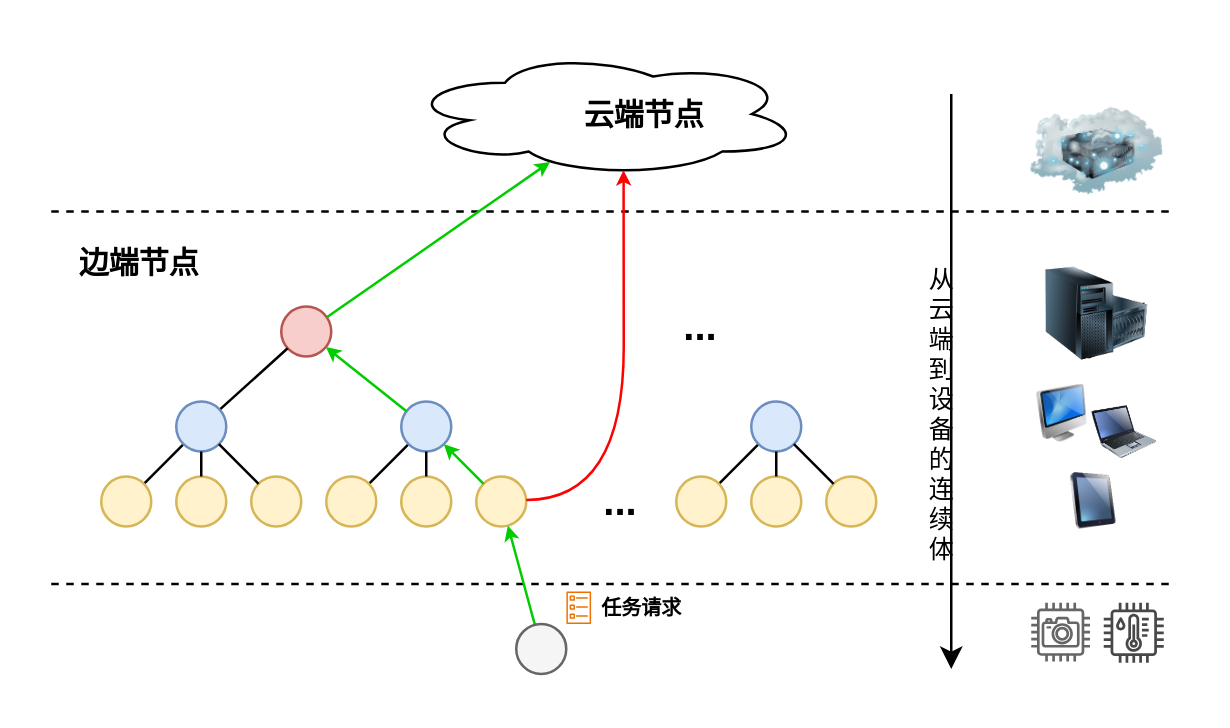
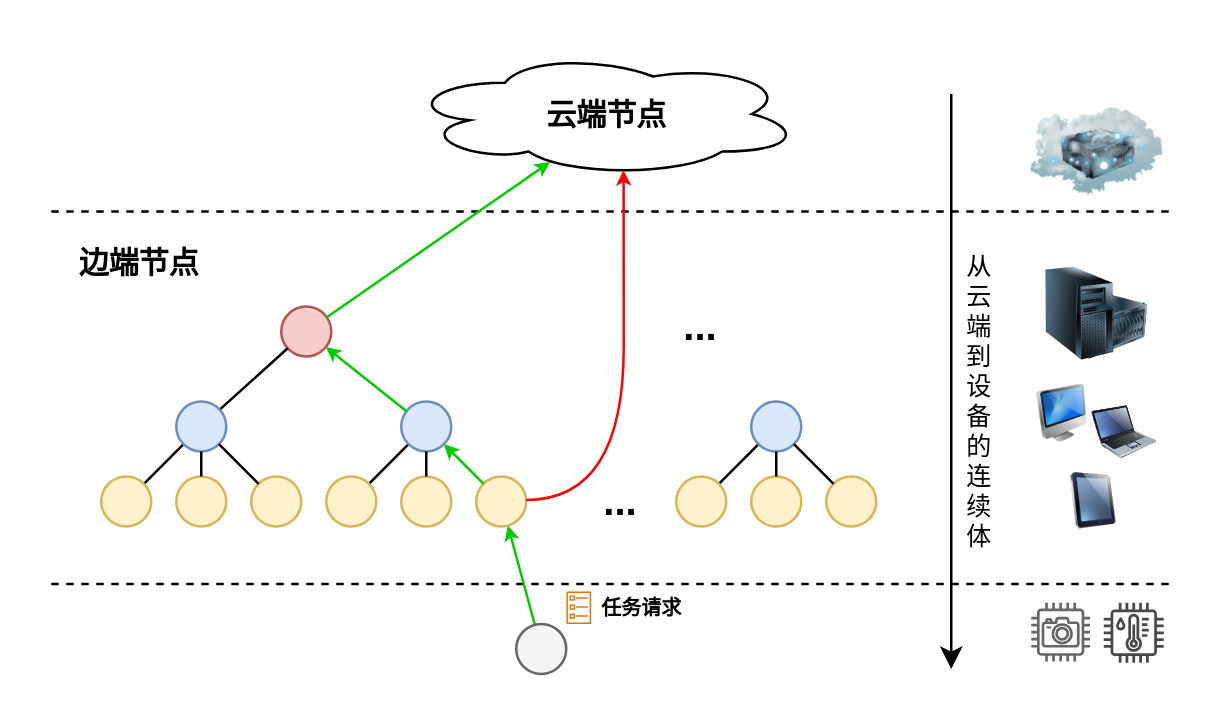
node "云端节点": moved (644, 116) -> (606, 116)
node "从 云 端 到 设 备 的 连 续 体": moved (941, 412) -> (979, 400)
